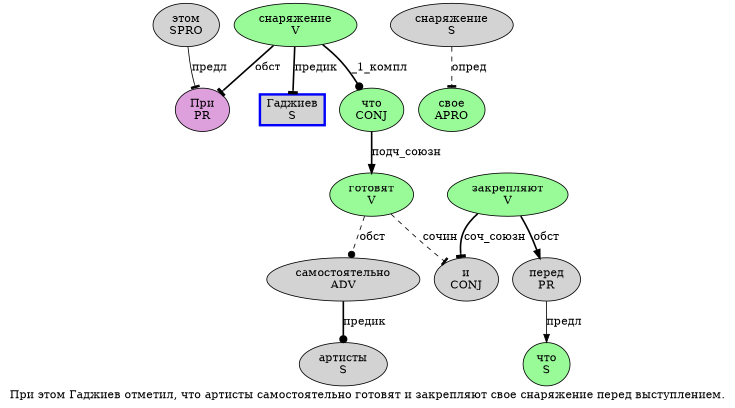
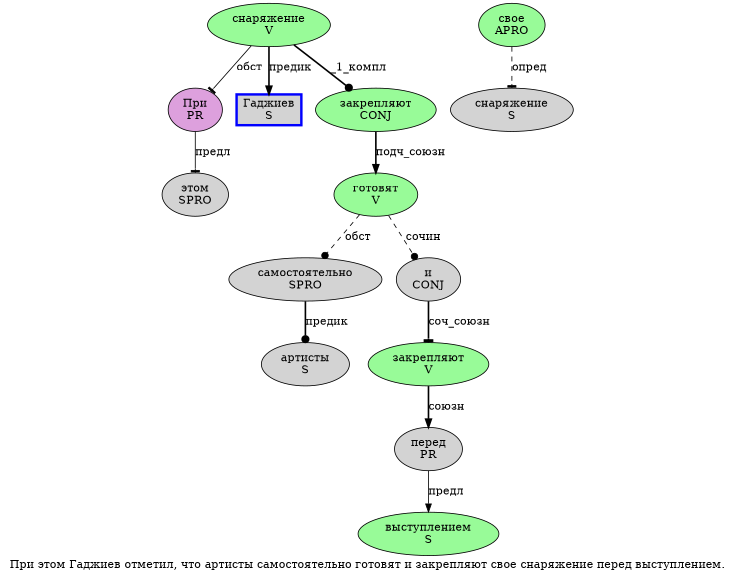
edge "снаряжение S" -> "свое APRO": reversed
edge "этом SPRO" -> "При PR": reversed
edge "снаряжение V" -> "При PR": style bold -> solid
edge "снаряжение V" -> "Гаджиев S": arrowhead tee -> normal
node "что CONJ": label "что CONJ" -> "закрепляют CONJ"
edge "закрепляют V" -> "и CONJ": reversed
edge "закрепляют V" -> "перед PR": label "обст" -> "союзн"
edge "готовят V" -> "и CONJ": arrowhead tee -> dot
node "самостоятельно ADV": label "самостоятельно ADV" -> "самостоятельно SPRO"
node "что S": label "что S" -> "выступлением S"
